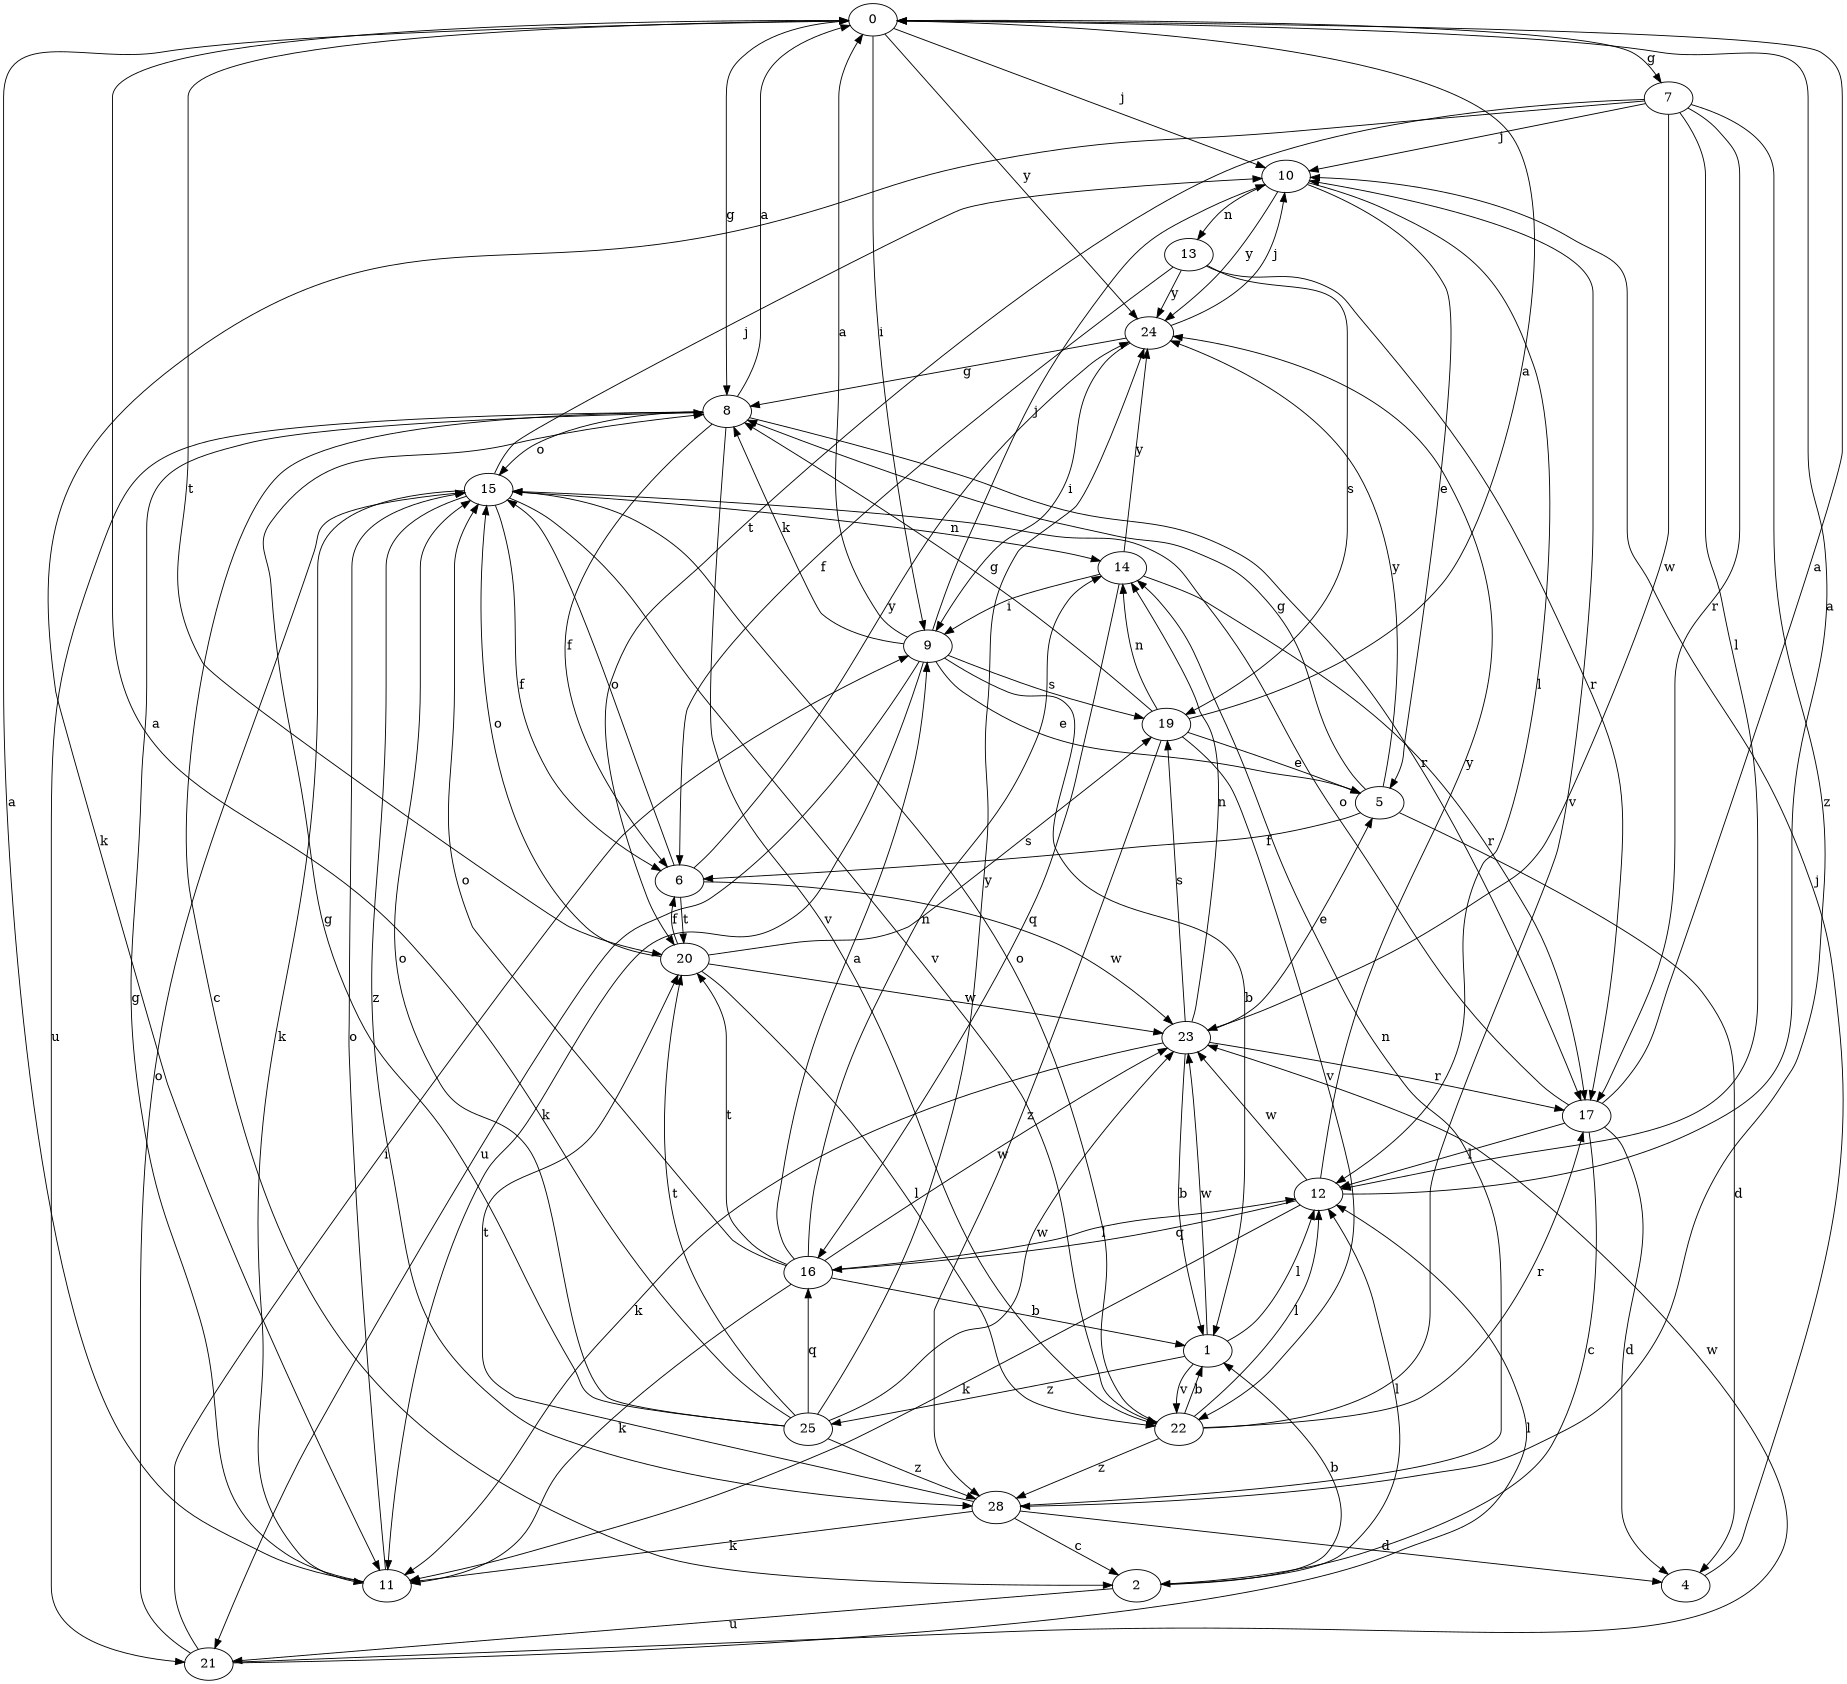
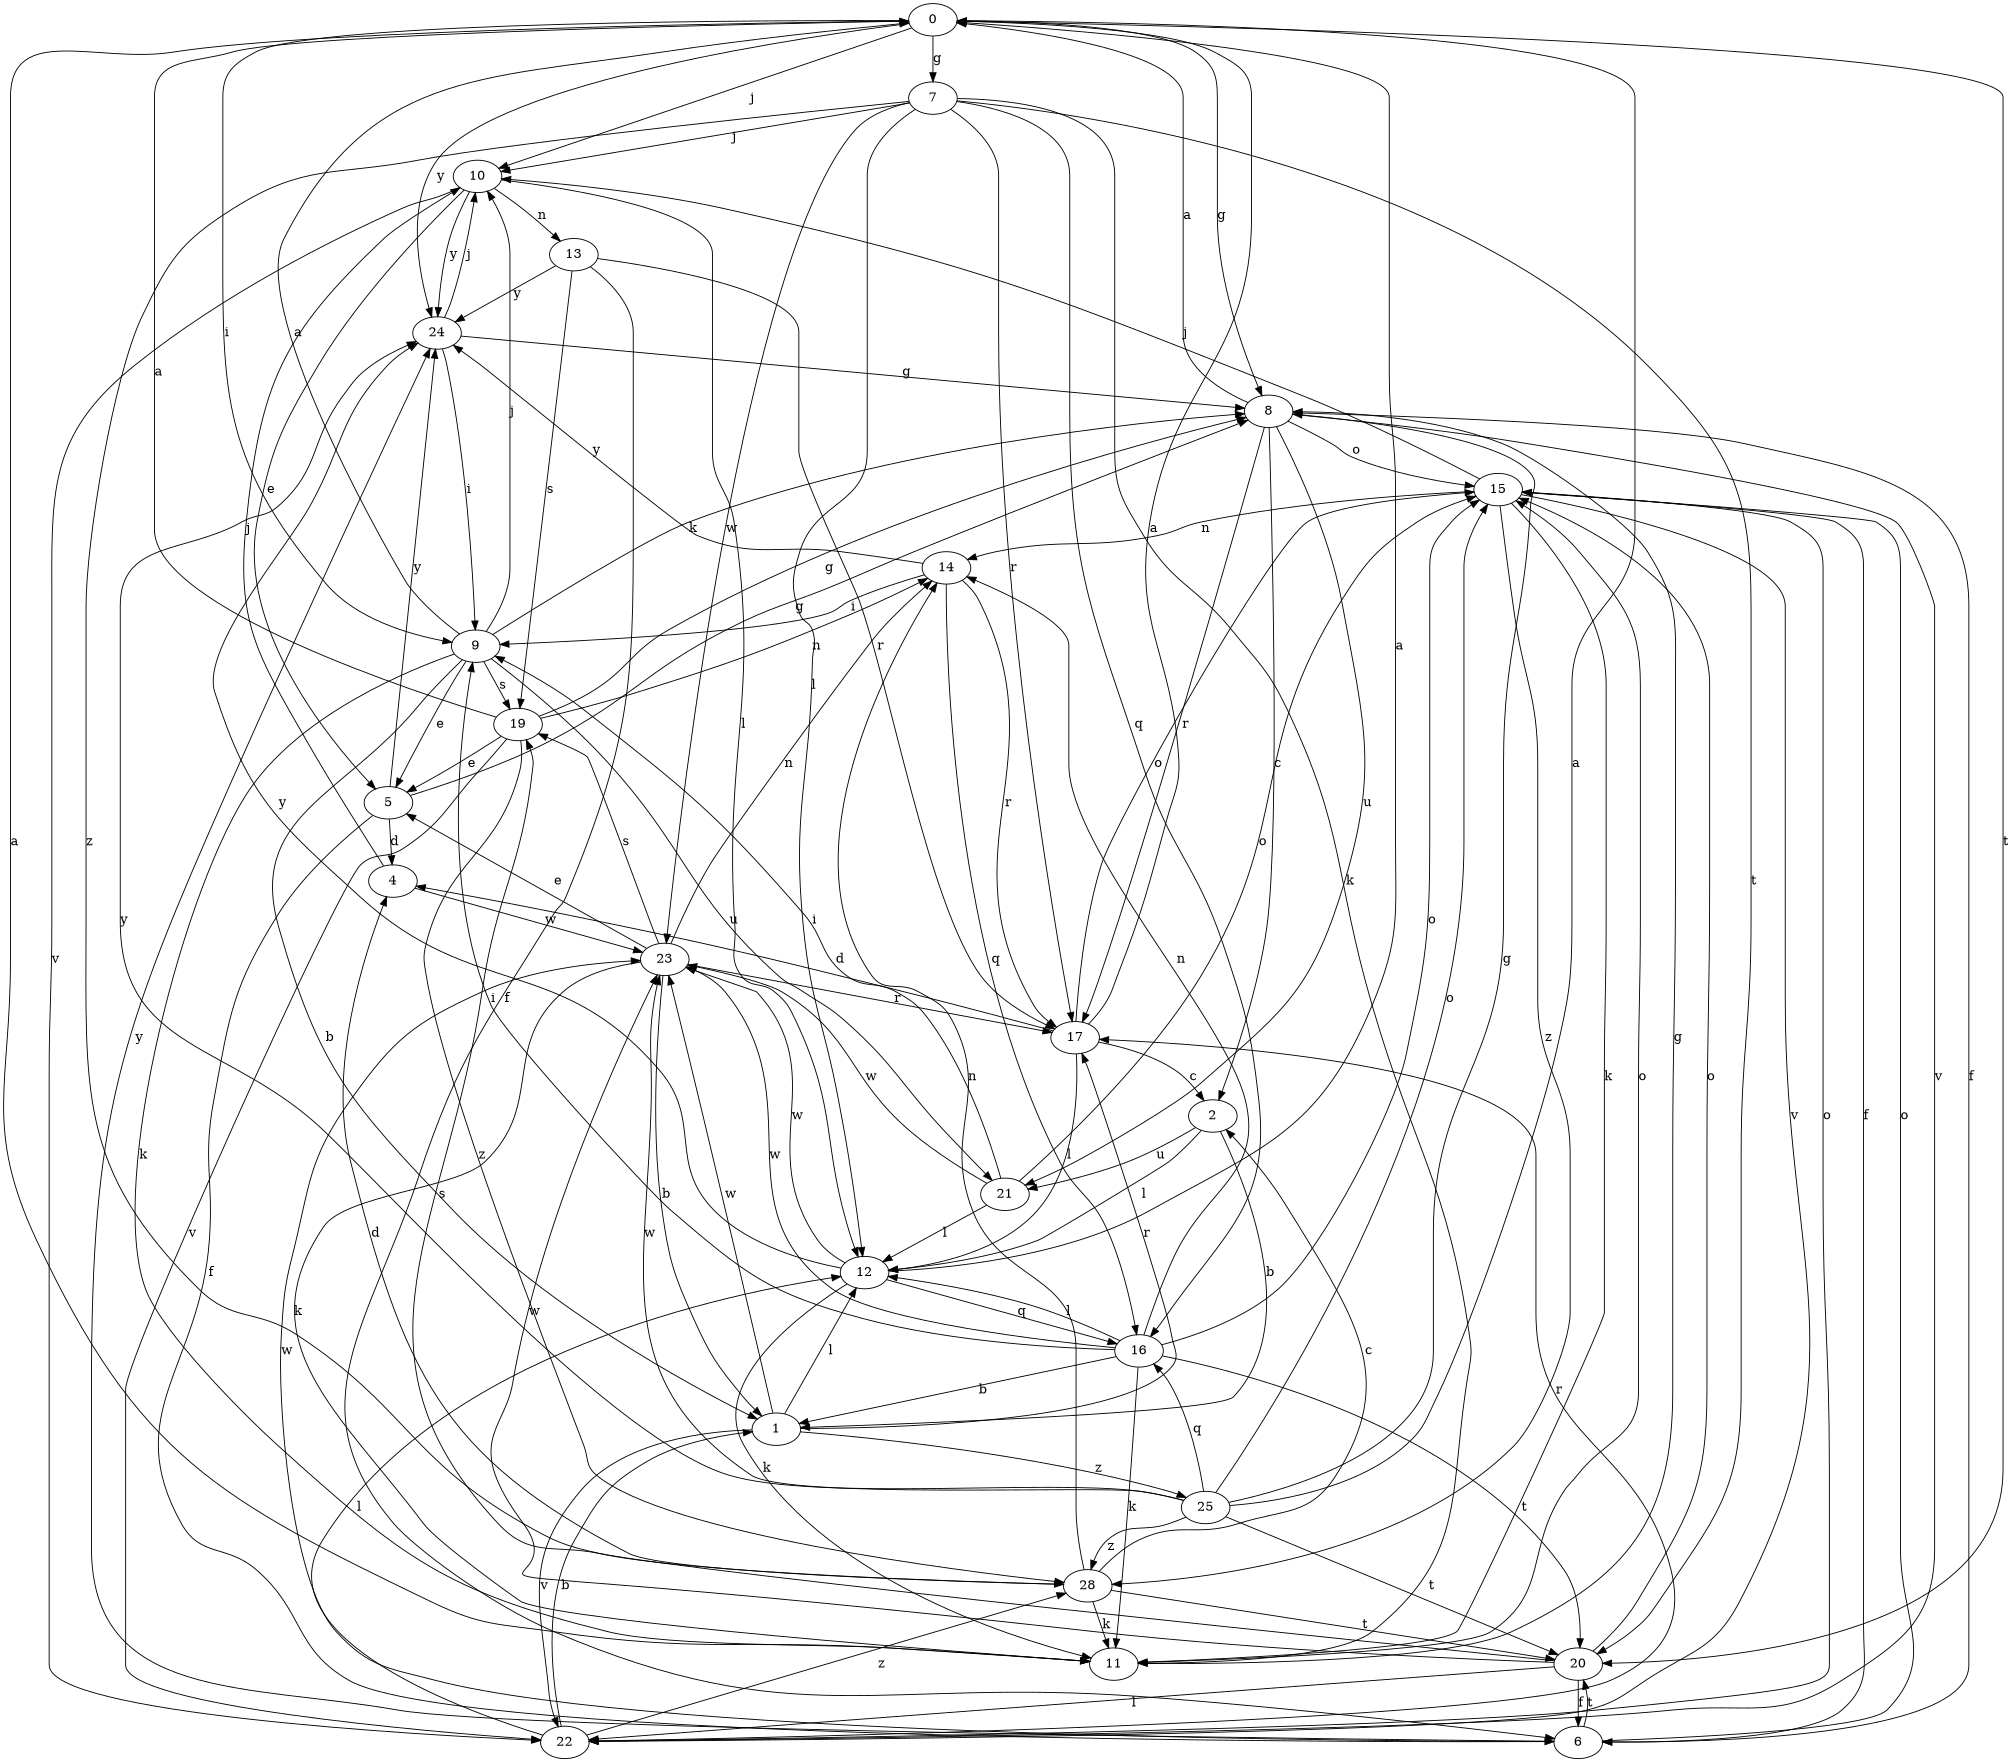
edge "11" -> "0": reversed
edge "7" -> "16": added, label "q"
edge "22" -> "10": reversed
edge "4" -> "23": added, label "w"
edge "16" -> "9": label "a" -> "i"
edge "1" -> "17": added, label "r"
